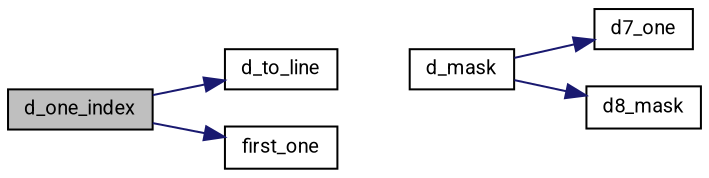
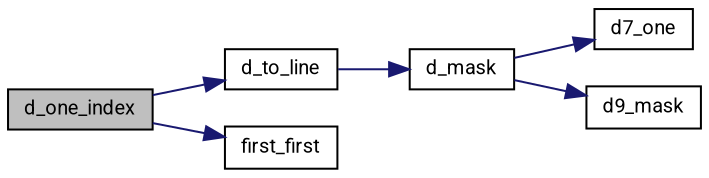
edge "d_to_line" -> "d_mask": added
node "d8_mask": label "d8_mask" -> "d9_mask"
node "first_one": label "first_one" -> "first_first"
